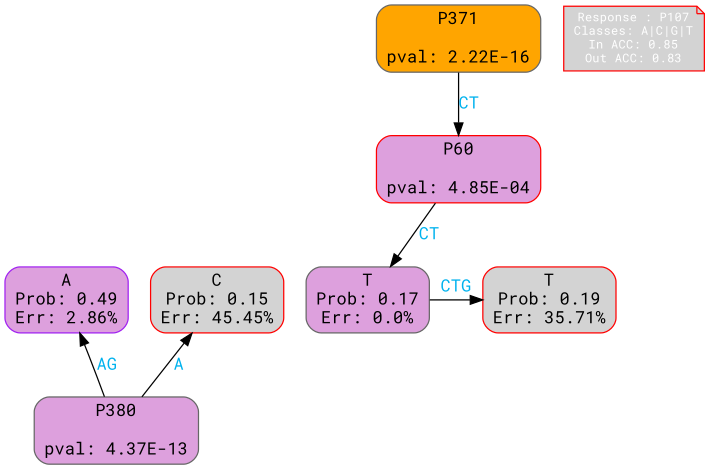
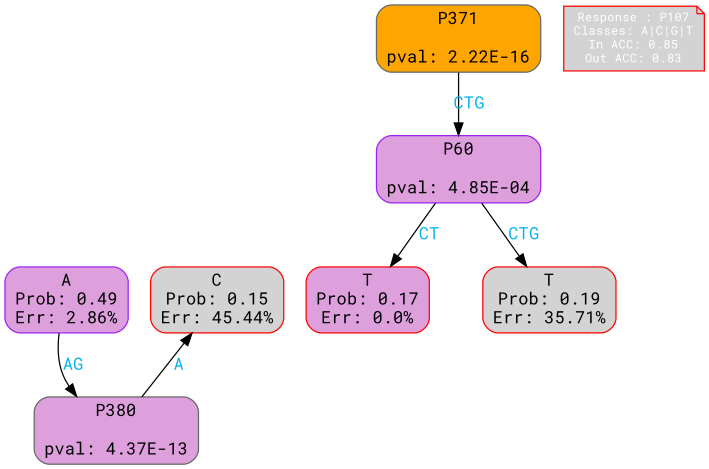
edge "P371 pval: 2.22E-16" -> "P60 pval: 4.85E-04": label "CT" -> "CTG"
node "P60 pval: 4.85E-04": color red -> purple
node "C Prob: 0.15 Err: 45.45%": label "C Prob: 0.15 Err: 45.45%" -> "C Prob: 0.15 Err: 45.44%"
node "T Prob: 0.17 Err: 0.0%": color gray40 -> red
edge "T Prob: 0.17 Err: 0.0%" -> "T Prob: 0.19 Err: 35.71%": now "P60 pval: 4.85E-04" -> "T Prob: 0.19 Err: 35.71%"
edge "P380 pval: 4.37E-13" -> "A Prob: 0.49 Err: 2.86%": reversed
